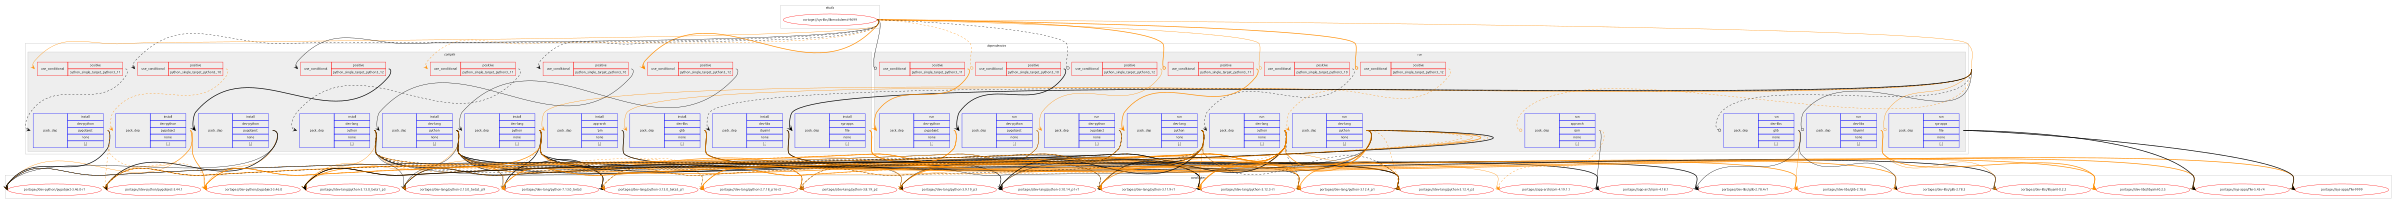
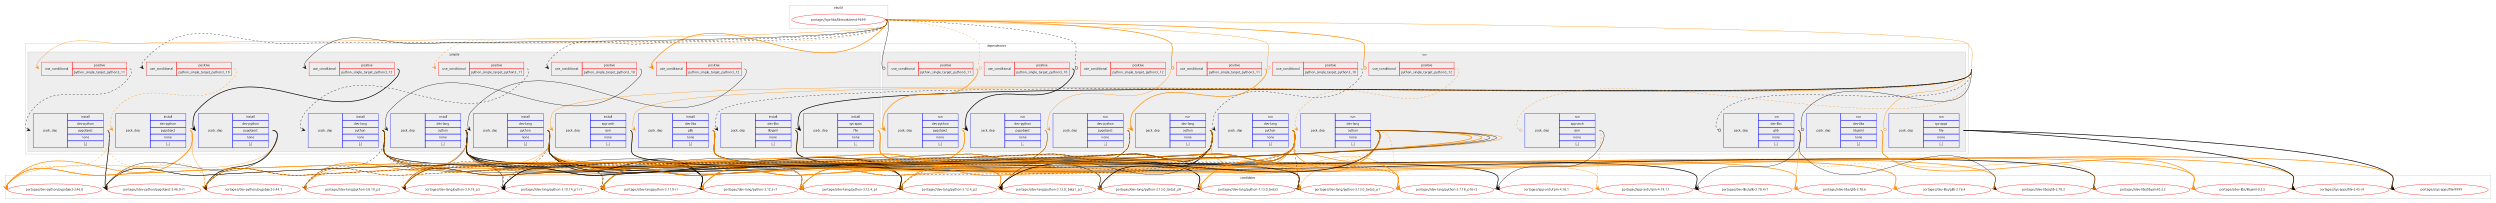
node "portage://dev-libs/glib-2.76.4": added
